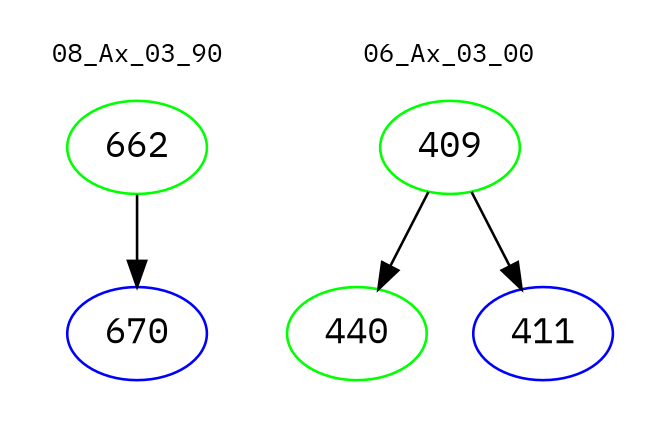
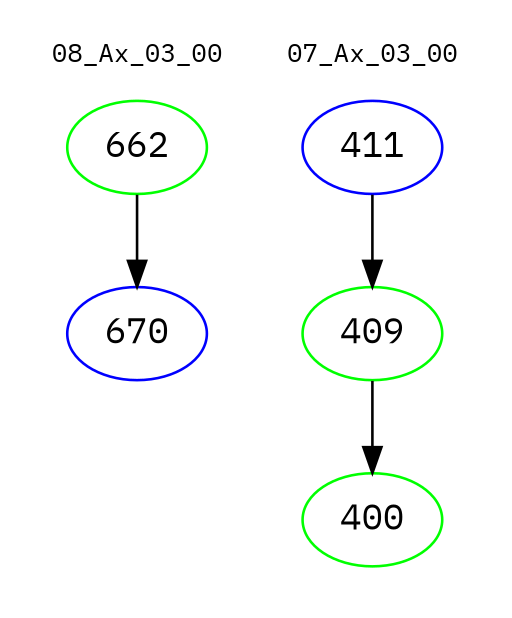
cluster "08_Ax_03_90": label "08_Ax_03_90" -> "08_Ax_03_00"
cluster "06_Ax_03_00": label "06_Ax_03_00" -> "07_Ax_03_00"
edge "409" -> "411": reversed
node "440": label "440" -> "400"
